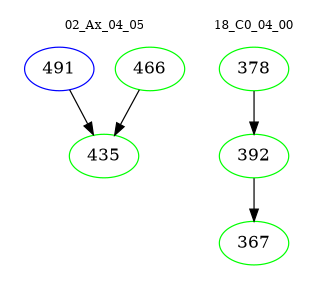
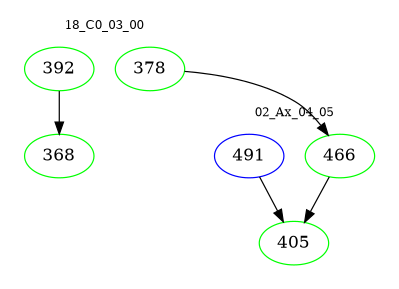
cluster "18_C0_04_00": label "18_C0_04_00" -> "18_C0_03_00"
edge "378" -> "392": now "378" -> "466"
node "435": label "435" -> "405"
node "367": label "367" -> "368"
